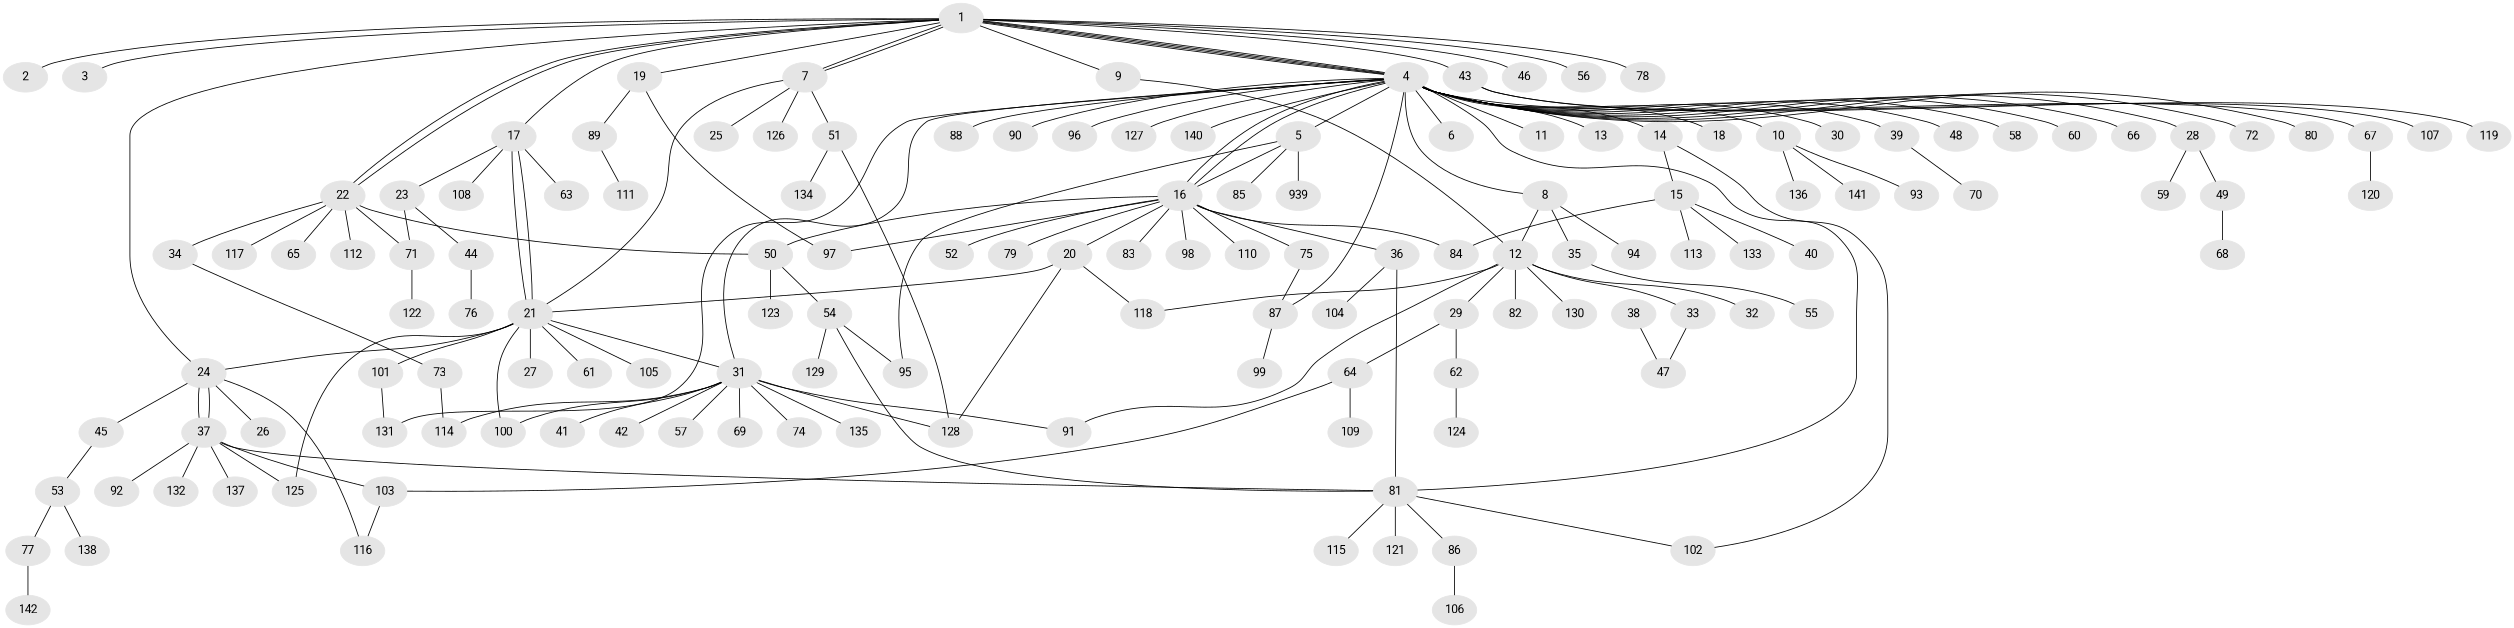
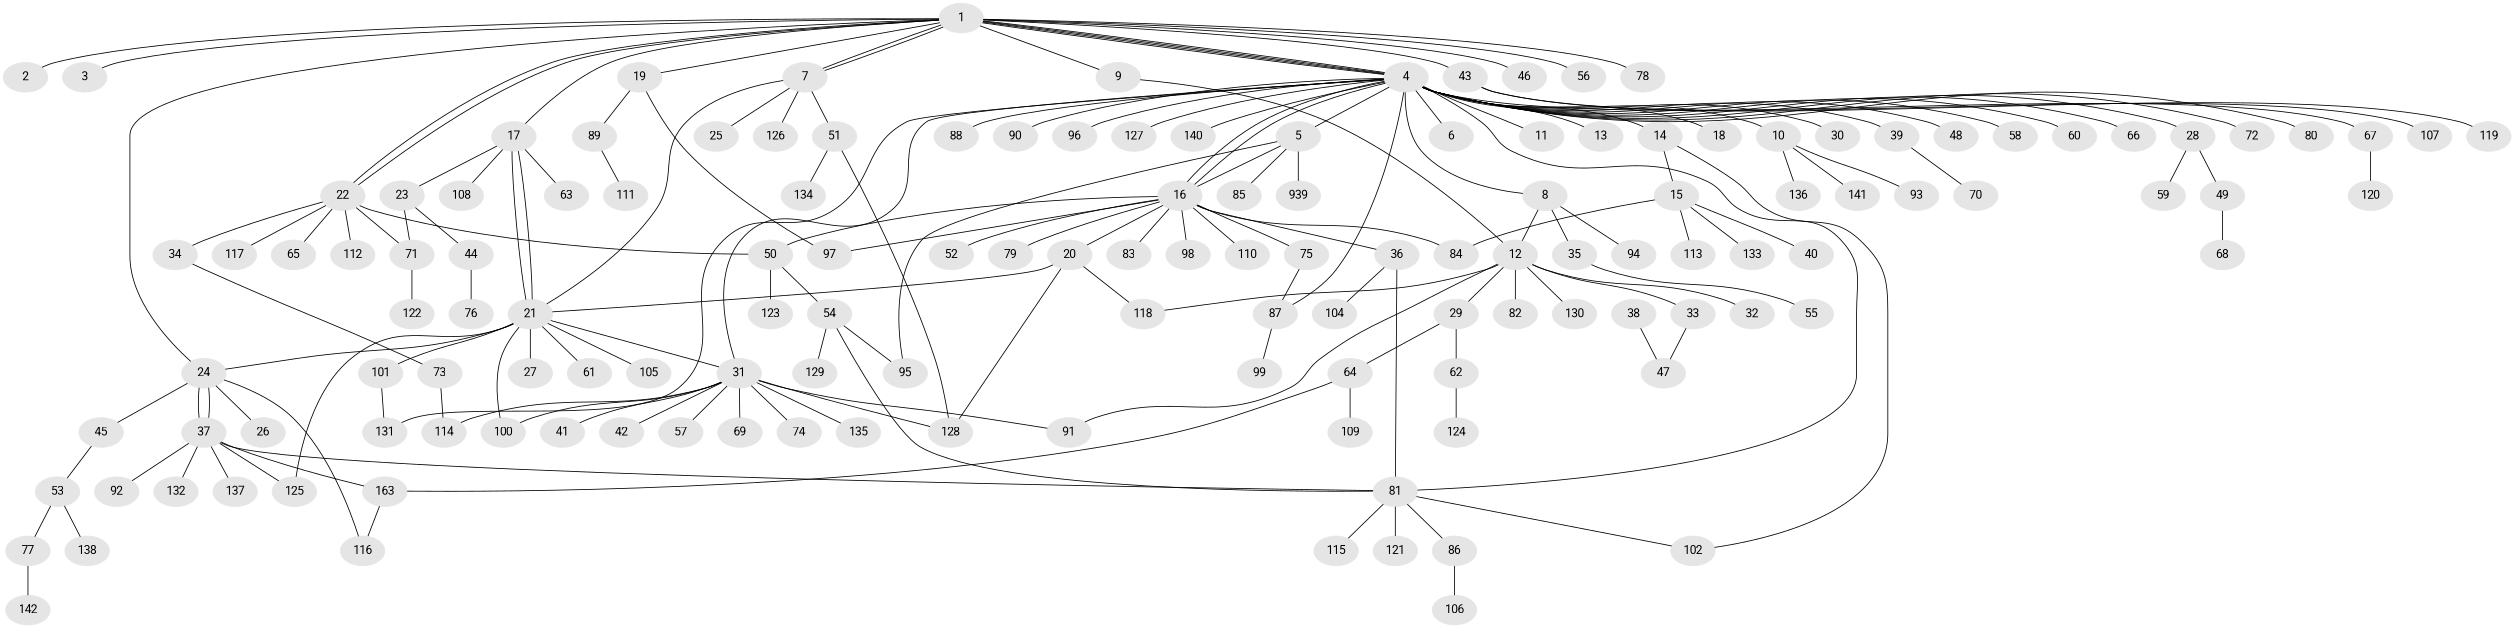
node "103": label "103" -> "163"
